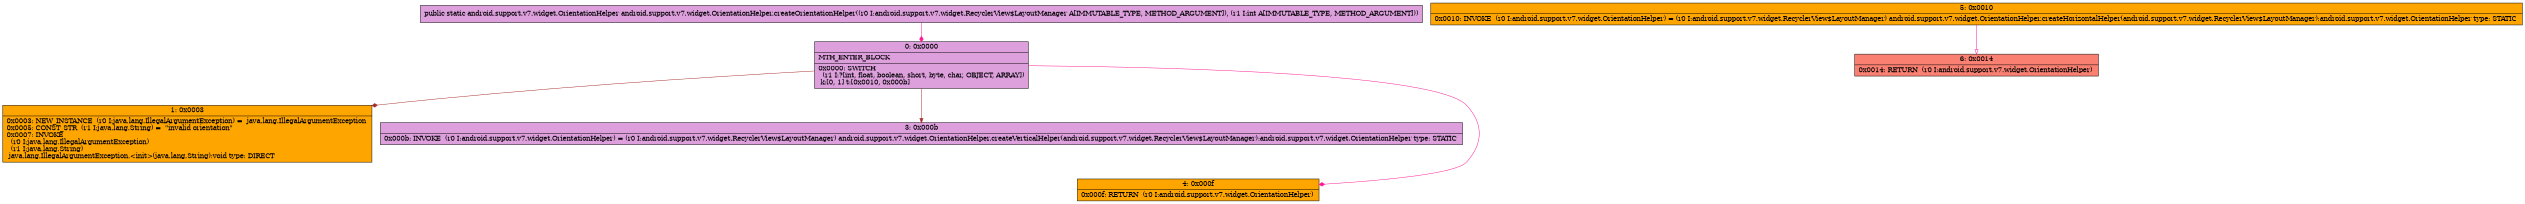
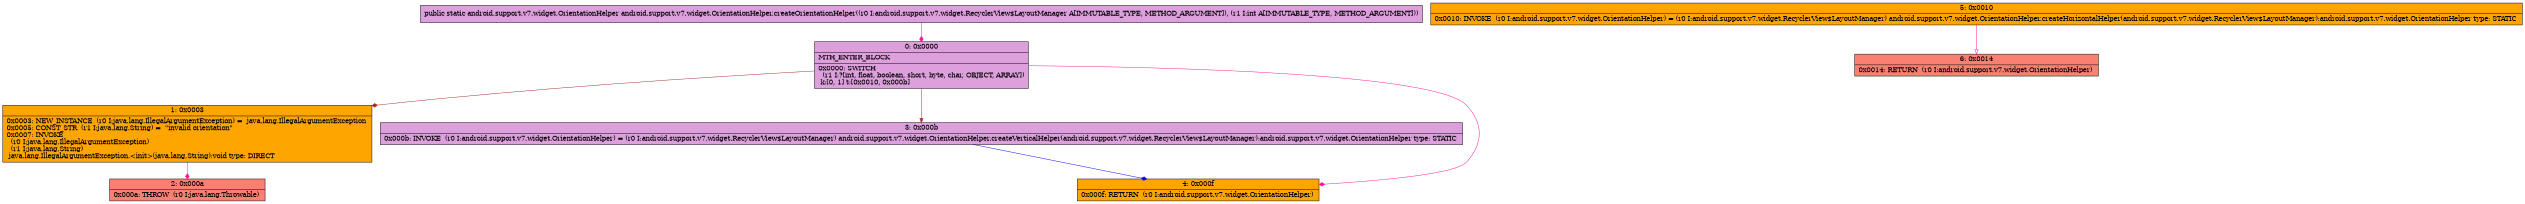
edge "3: 0x000b" -> "4: 0x000f": added
node "2: 0x000a": added
